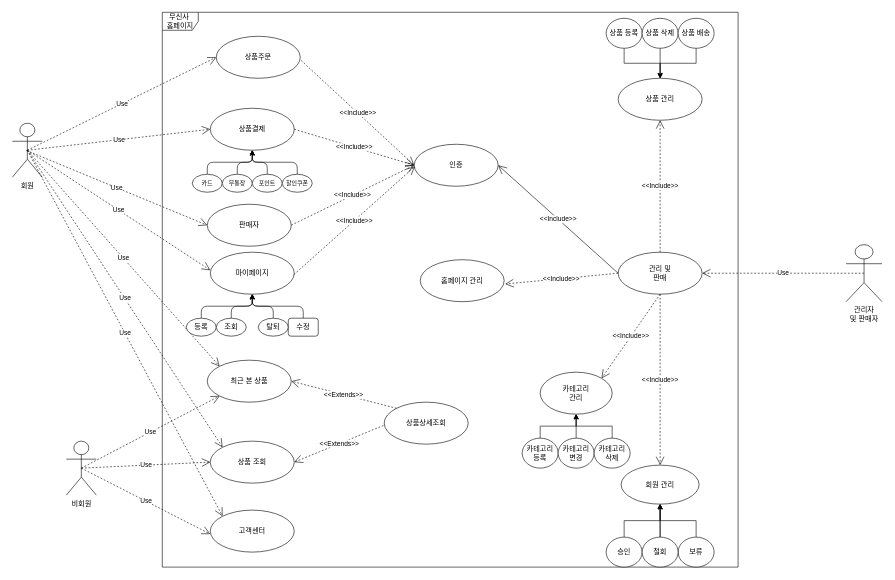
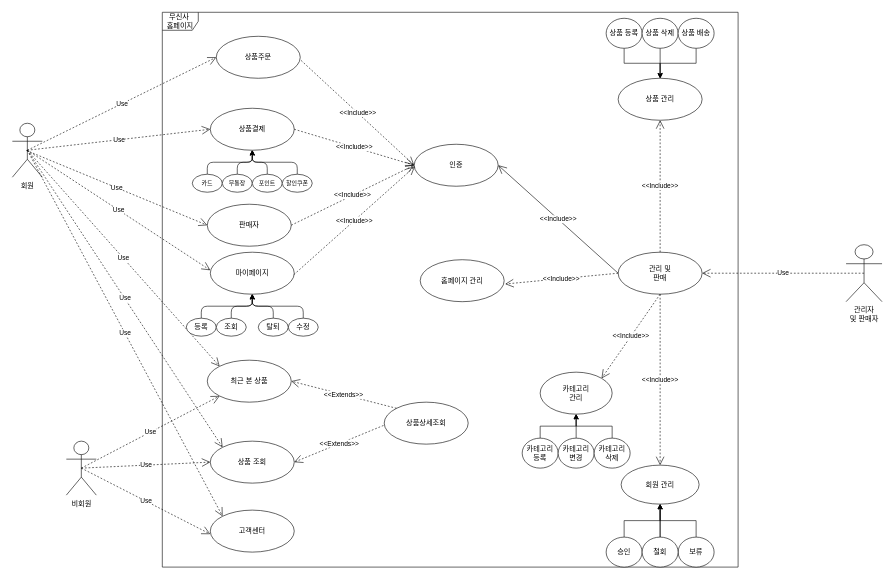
node "수정": shape rounded rectangle -> ellipse
